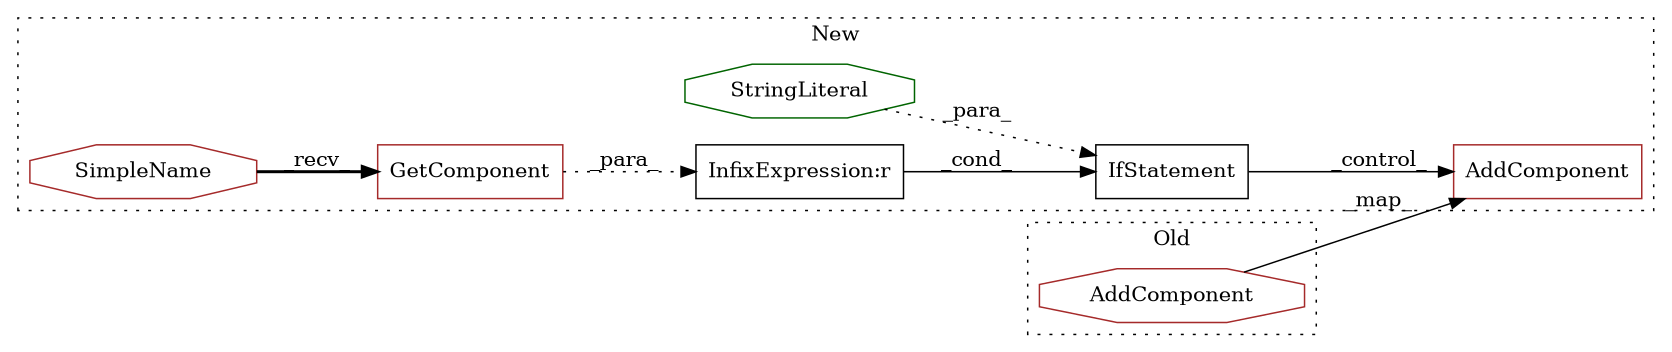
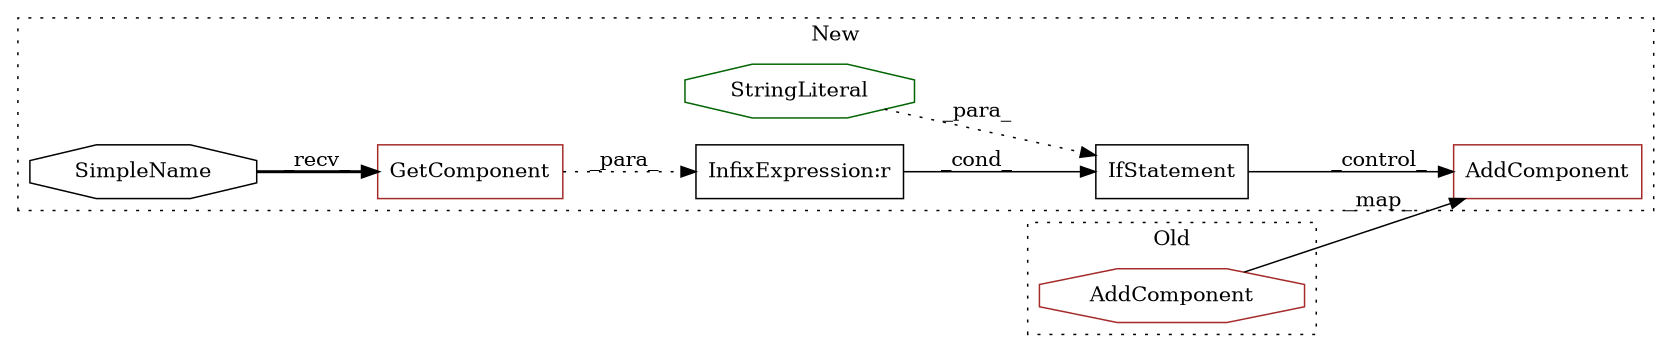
node "SimpleName": color brown -> black
